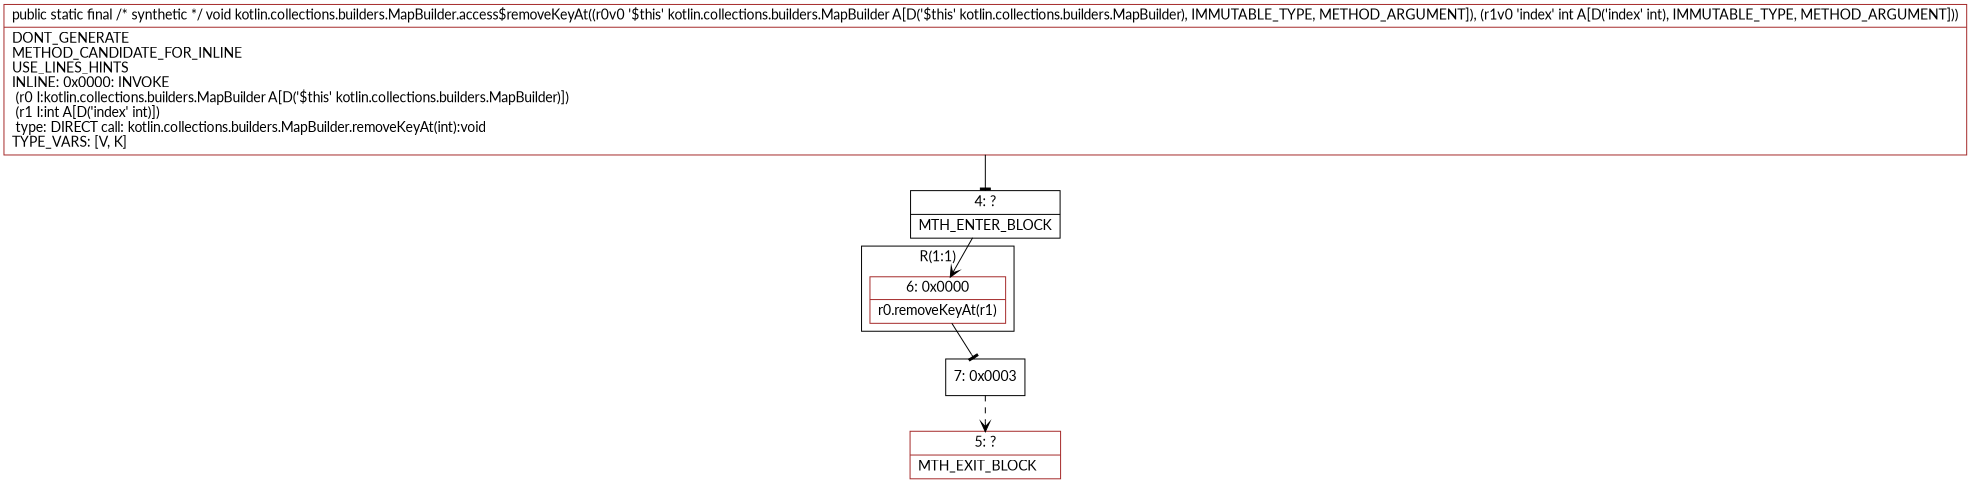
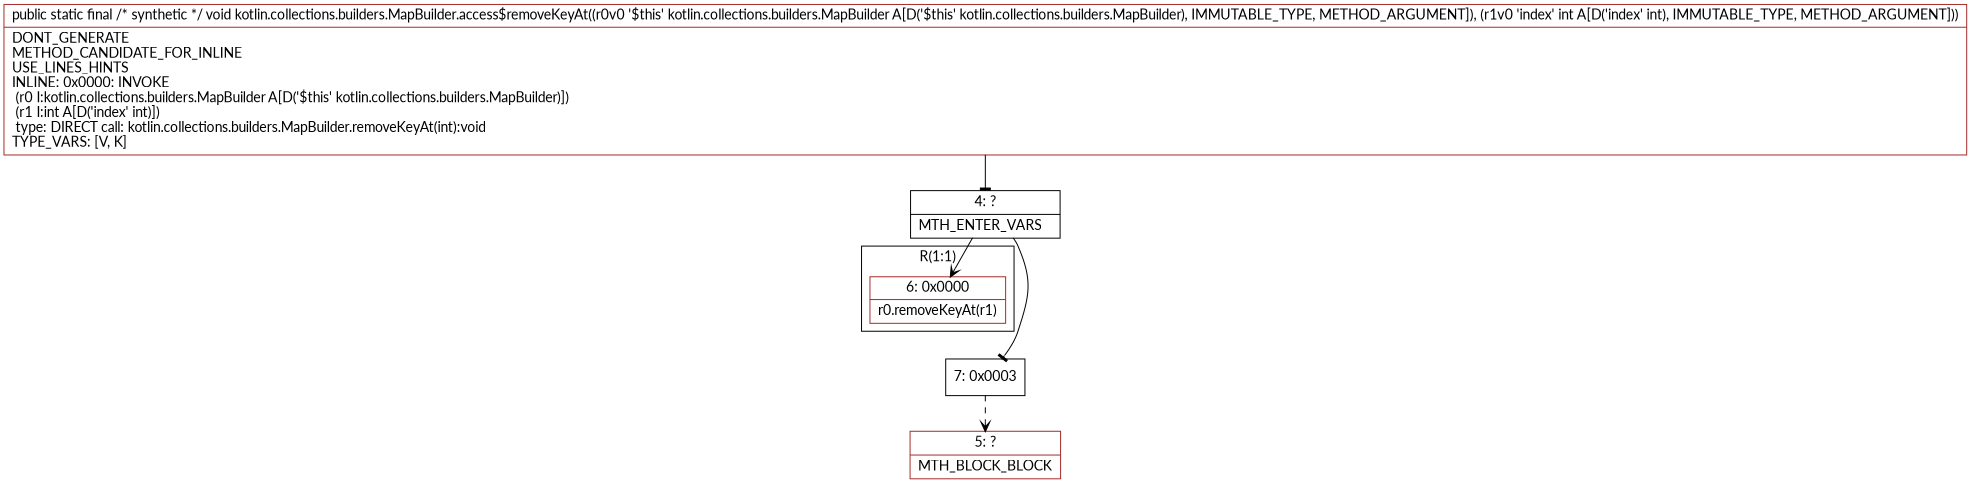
node "4: ?": text "MTH_ENTER_BLOCK" -> "MTH_ENTER_VARS"
edge "6: 0x0000" -> "7: 0x0003": now "4: ?" -> "7: 0x0003"
node "5: ?": text "MTH_EXIT_BLOCK" -> "MTH_BLOCK_BLOCK"
